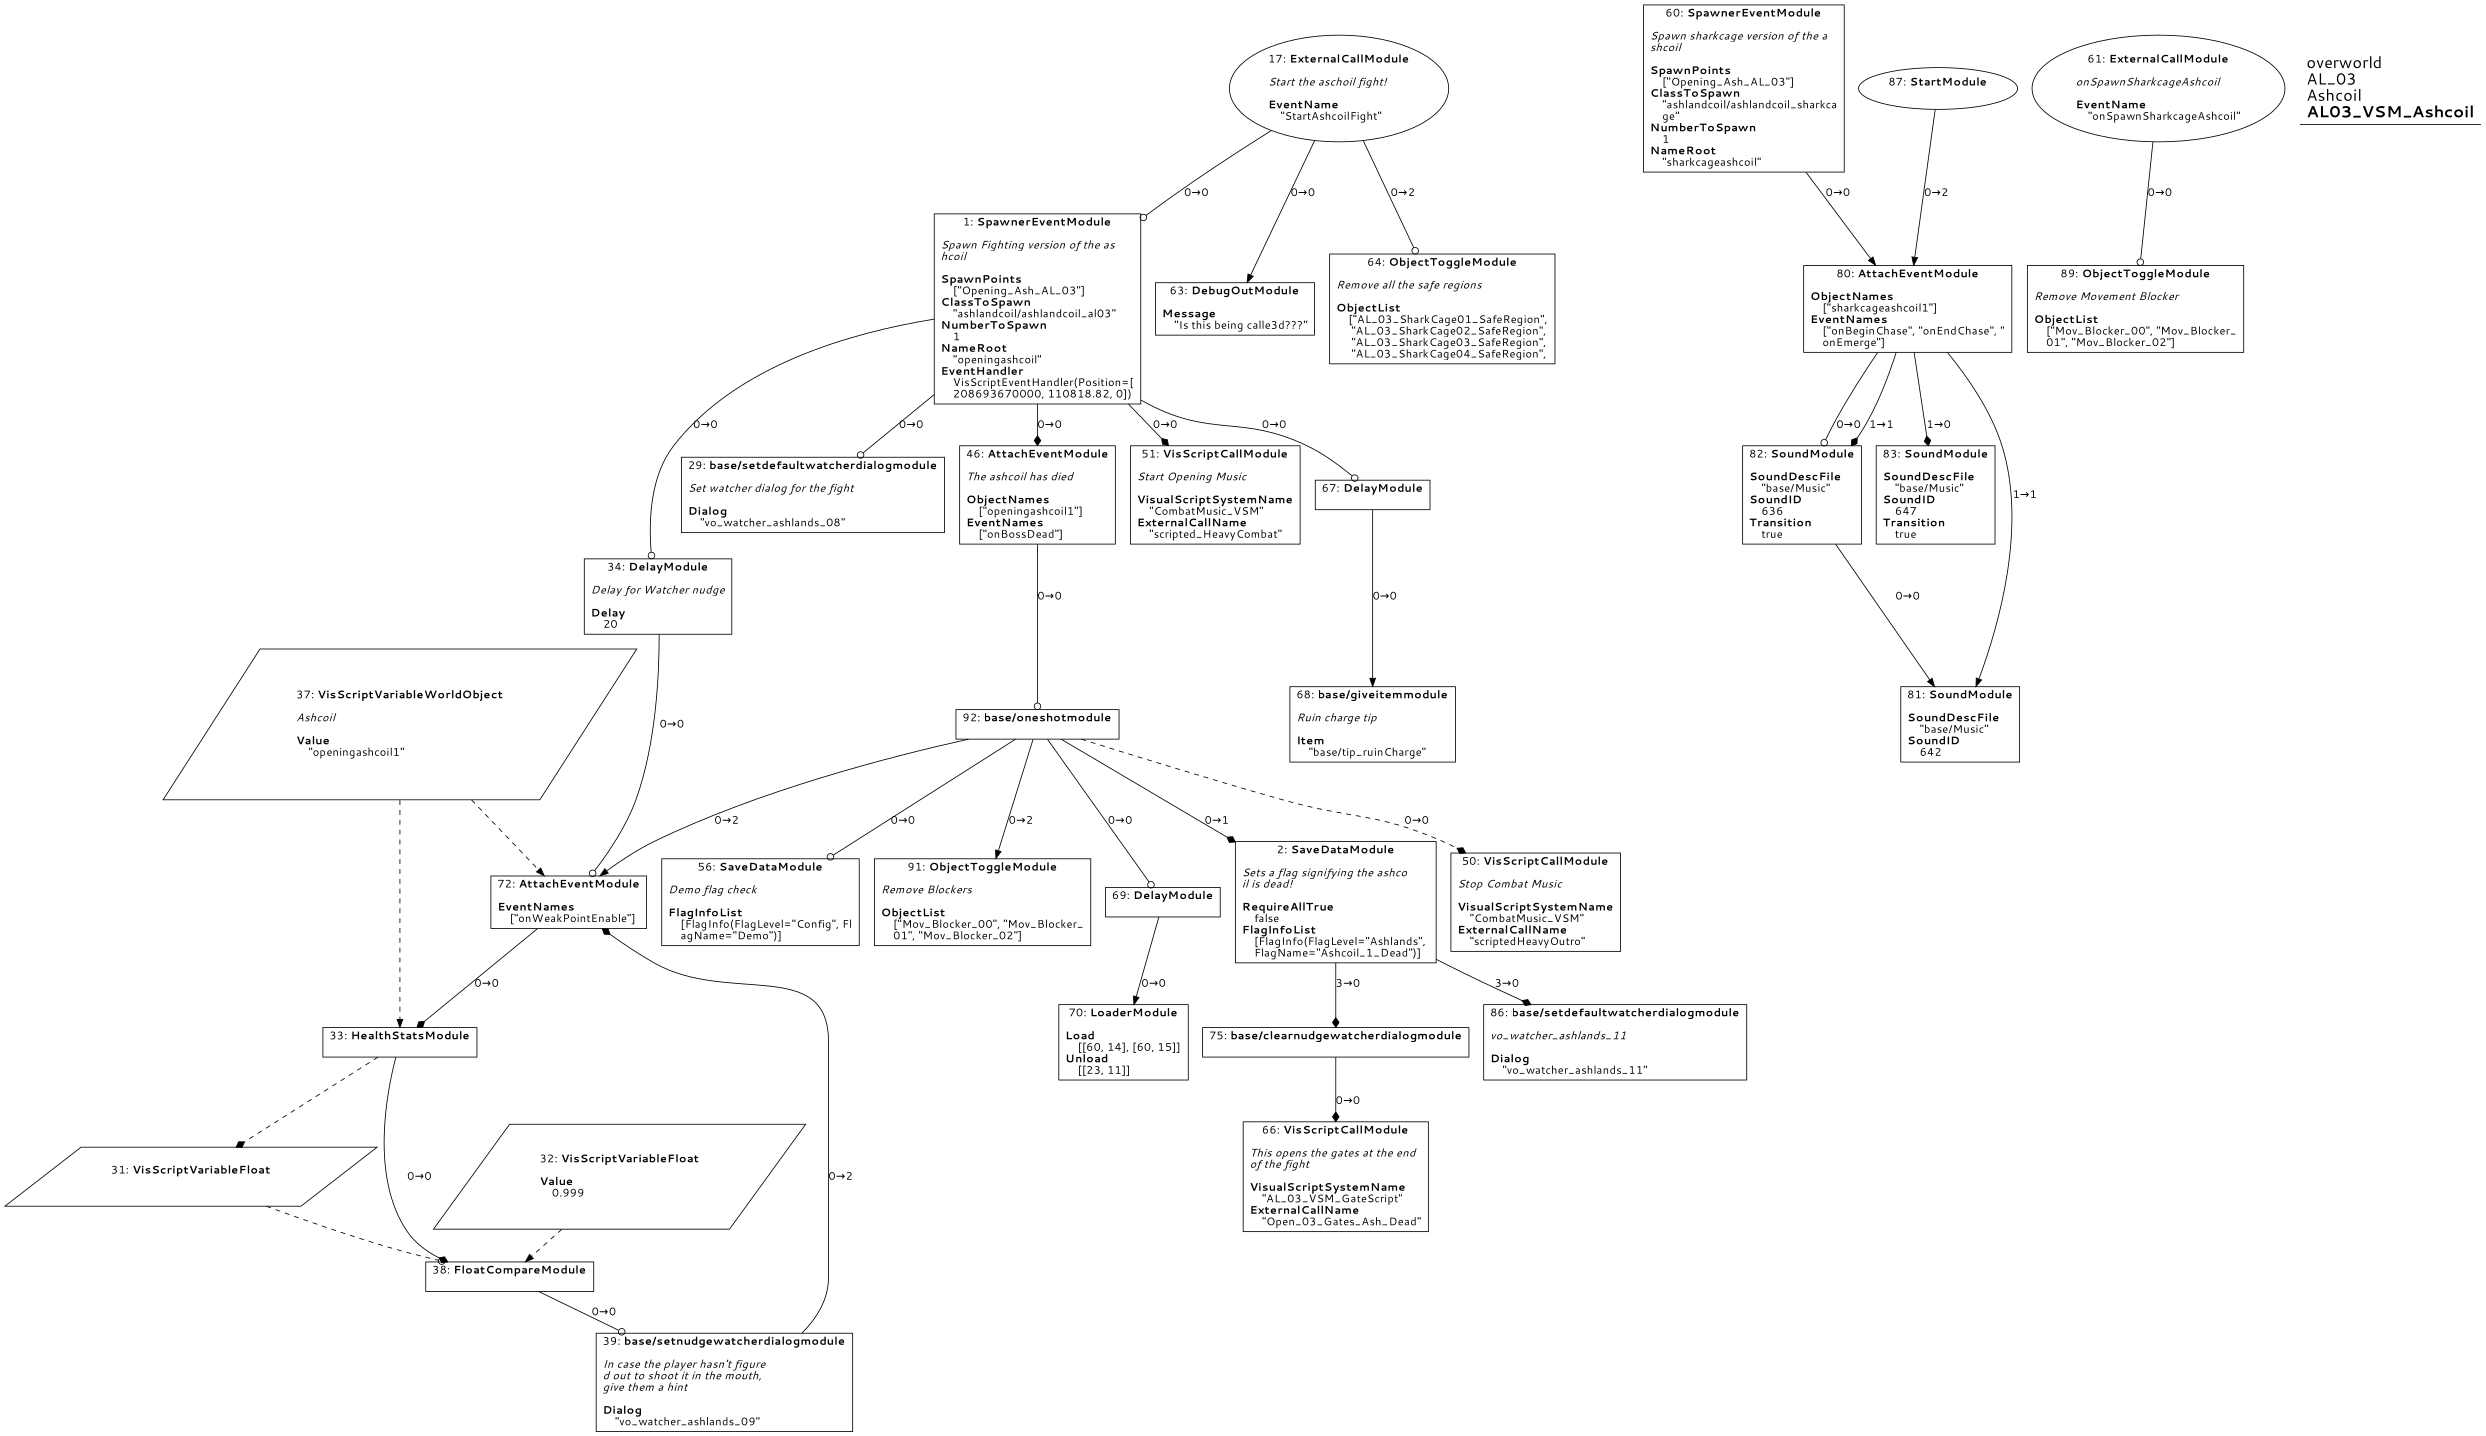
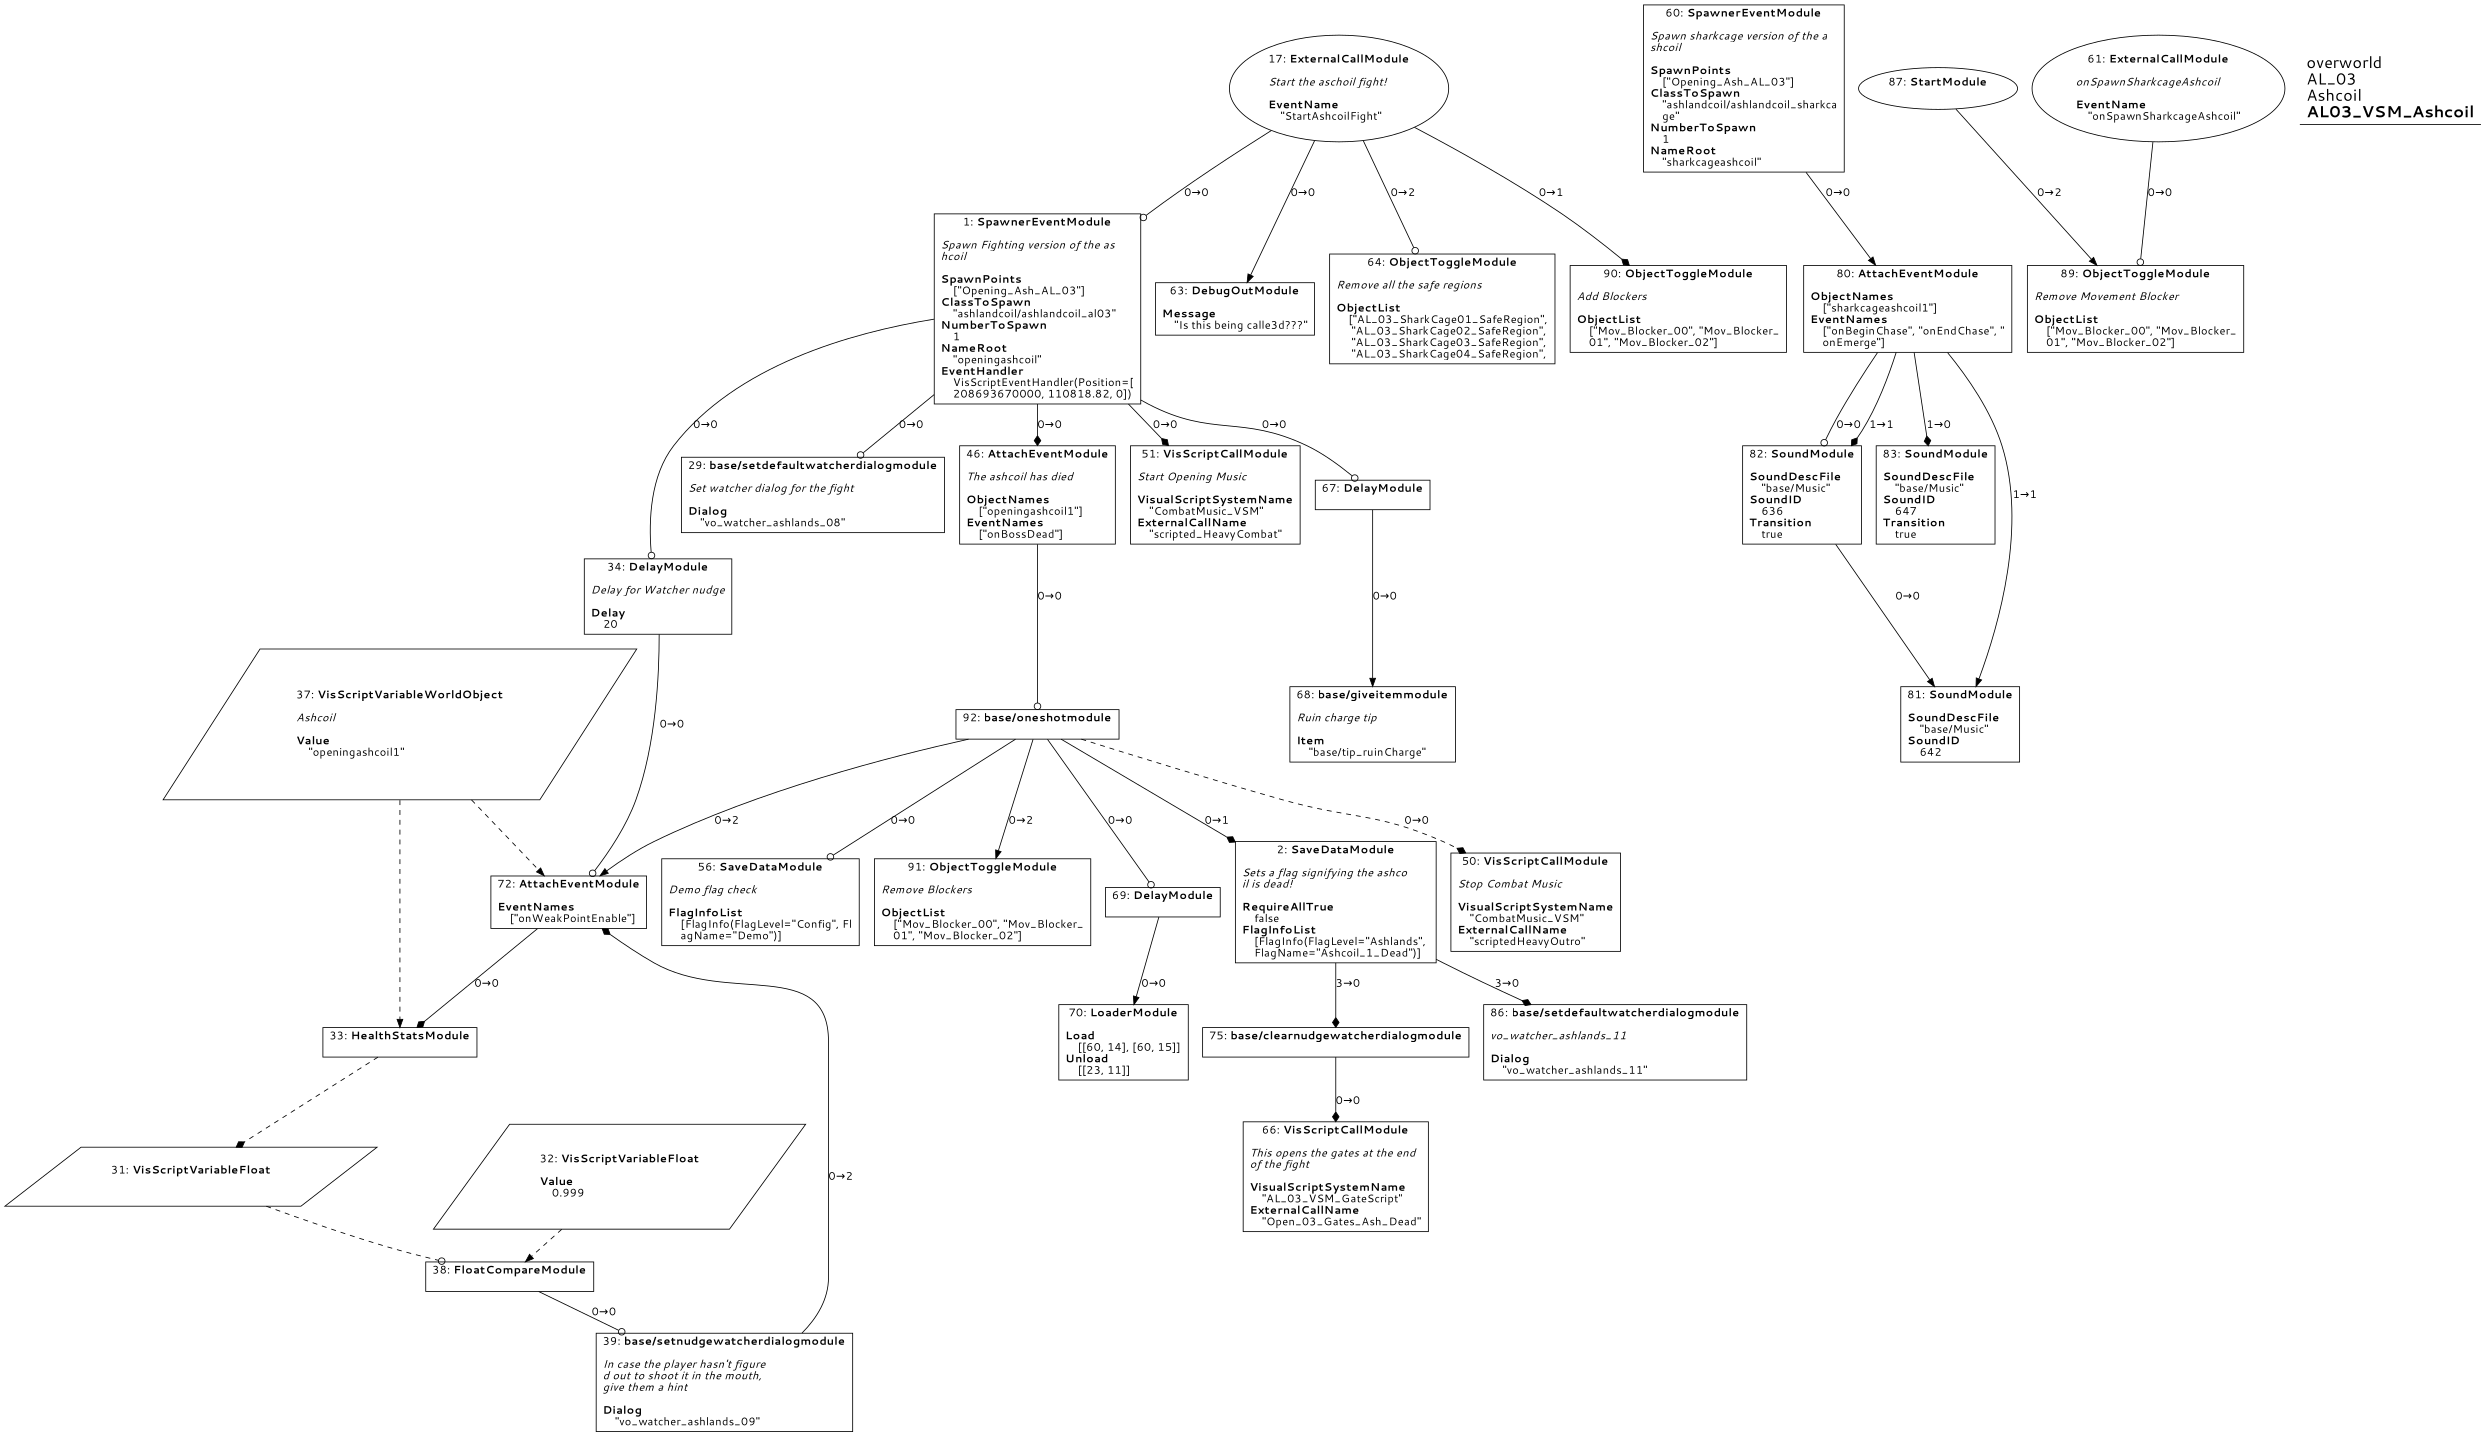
edge "87:" -> "80:": now "87:" -> "89:"
node "90:": added
edge "33:" -> "38:": removed, label "0→0"
